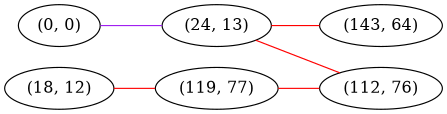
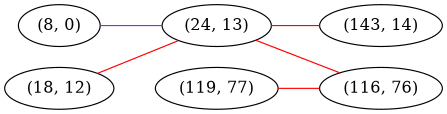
node "(0, 0)": label "(0, 0)" -> "(8, 0)"
node "(143, 64)": label "(143, 64)" -> "(143, 14)"
edge "(18, 12)" -- "(119, 77)": now "(18, 12)" -- "(24, 13)"
node "(112, 76)": label "(112, 76)" -> "(116, 76)"
